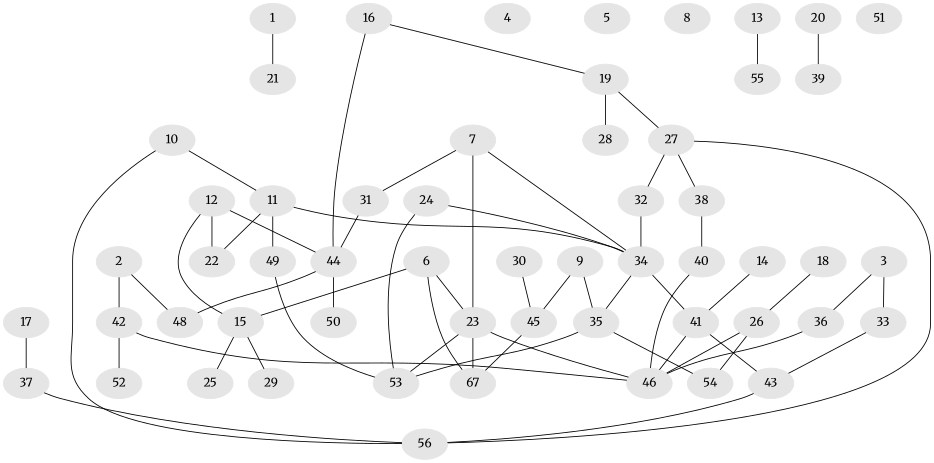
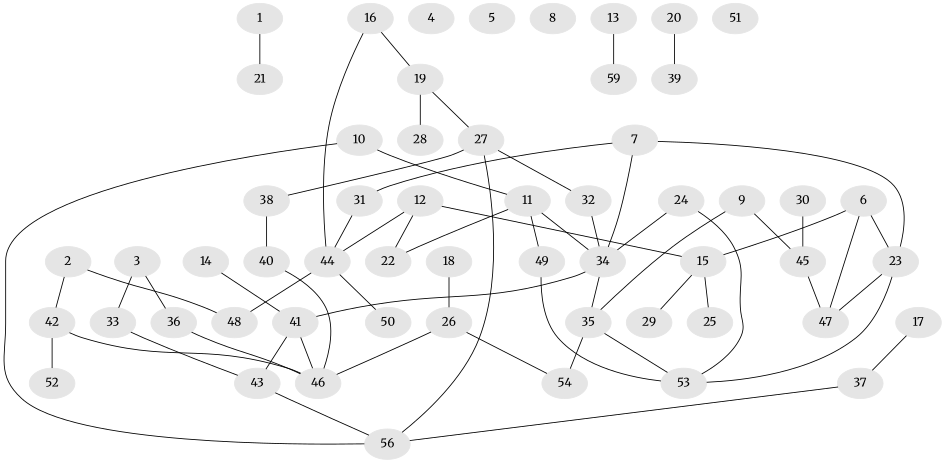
node "55": label "55" -> "59"
edge "23" -- "46": removed
node "67": label "67" -> "47"
